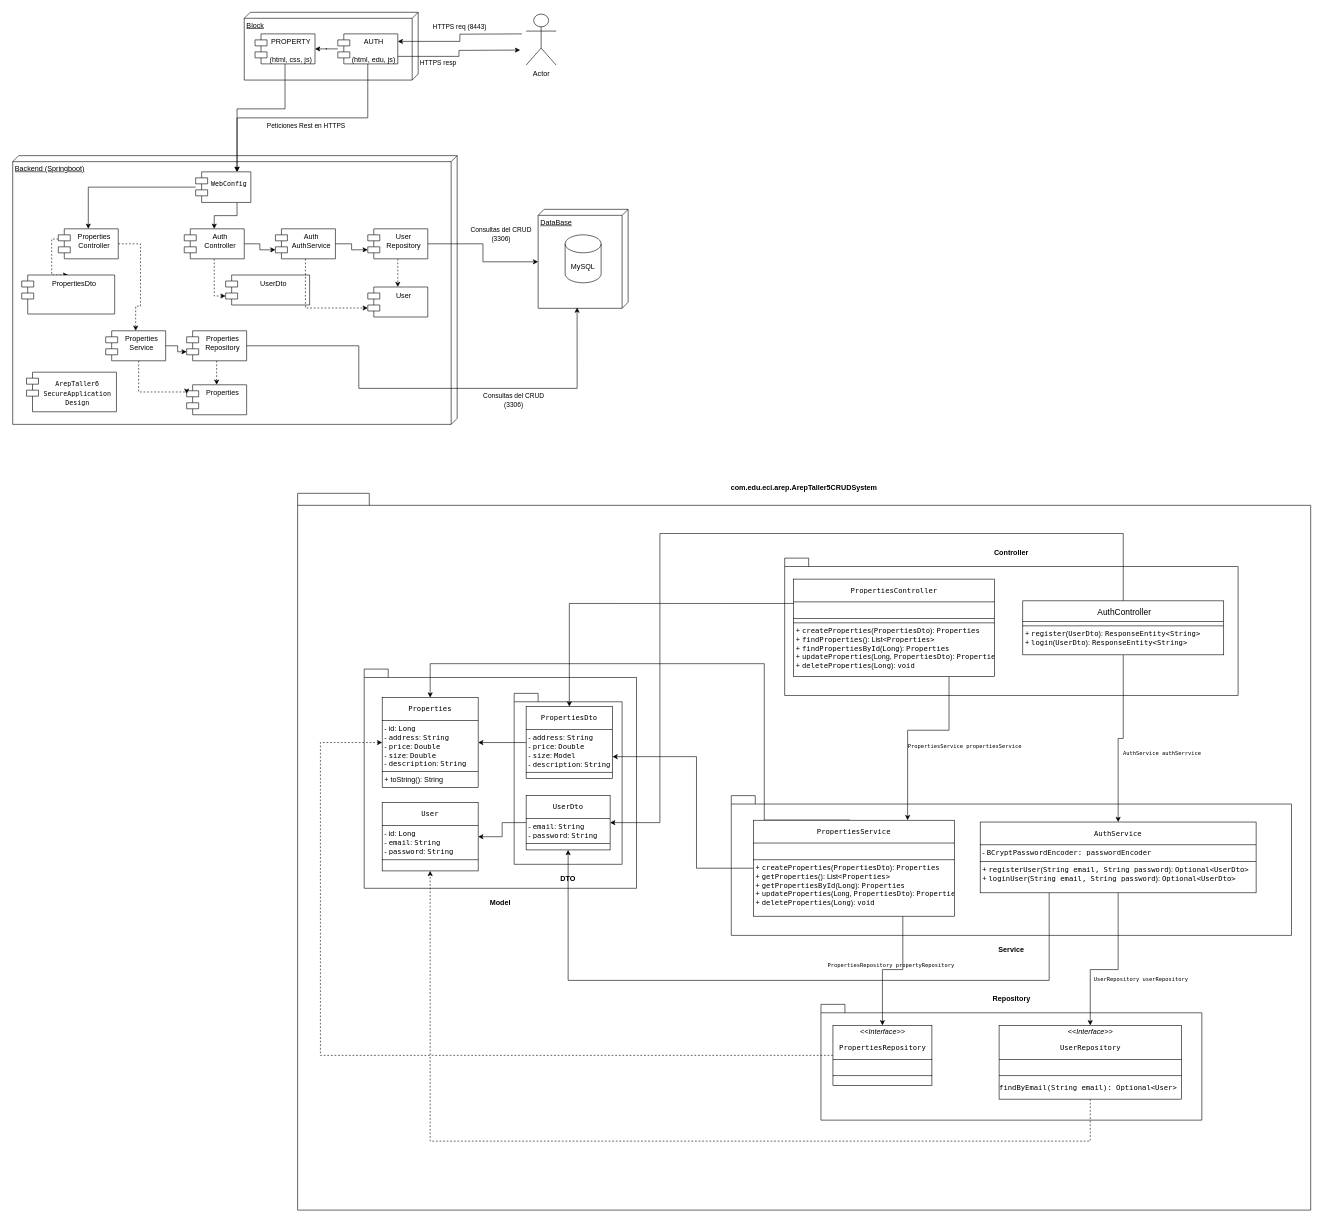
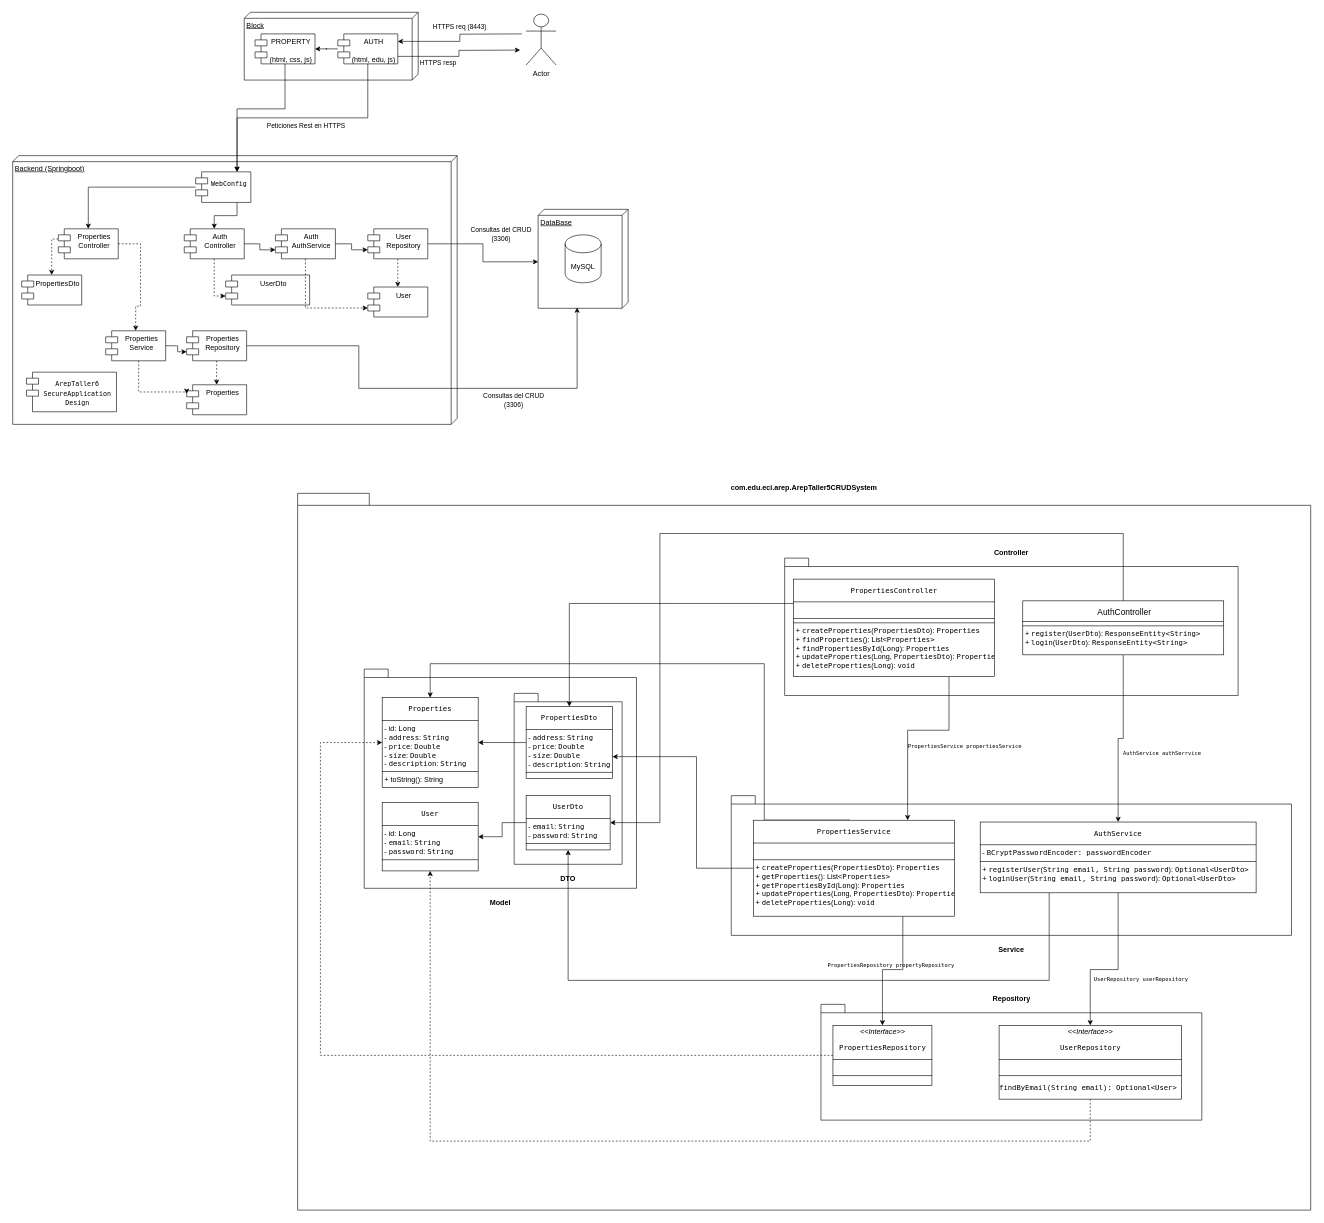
node "PropertiesDto": size 93x39 -> 60x30
node "PropertiesDto - address: String - price: Double - size: Model - description: String": label "PropertiesDto - address: String - price: Double - size: Model - description: String" -> "PropertiesDto - address: String - price: Double - size: Double - description: String"
